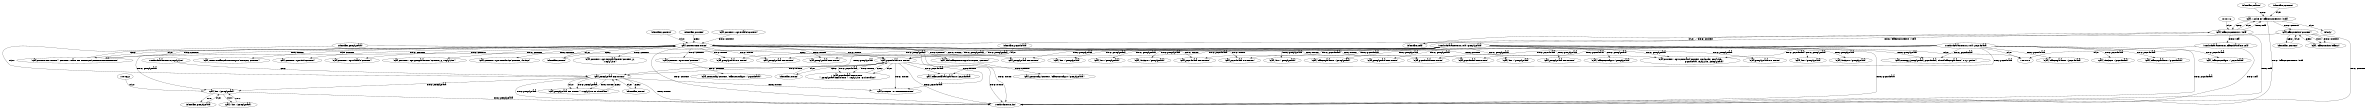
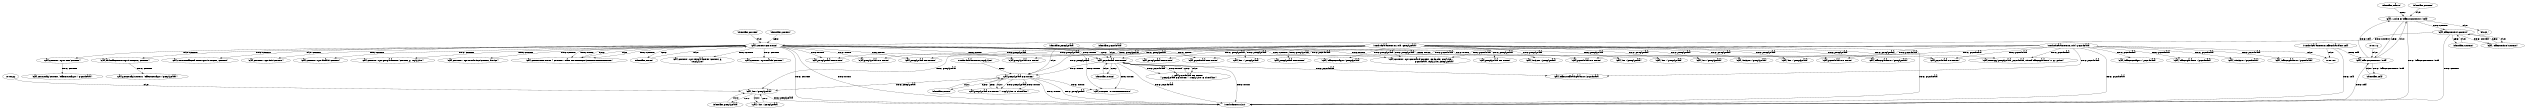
edge "(Call,(effect_context_t *)self)" -> "(MethodParameterIn,effect_handle_t self)": reversed
edge "(Call,context->ops.enable(context))" -> "(Call,context == NULL)": reversed
node "(Call,!effect_exists(effect))": label "(Call,!effect_exists(effect))" -> "(Call,!effect_exists(context))"
edge "(MethodParameterIn,void *pReplyData)" -> "1000100": removed, label "AST:"
edge "(Call,context == NULL)" -> "(Call,context->ops.reset(context))": label "DDG: context" -> "AST: context"
